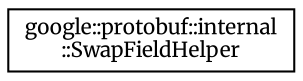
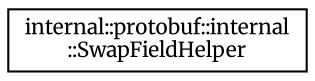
node "google::protobuf::internal ::SwapFieldHelper": label "google::protobuf::internal ::SwapFieldHelper" -> "internal::protobuf::internal ::SwapFieldHelper"
